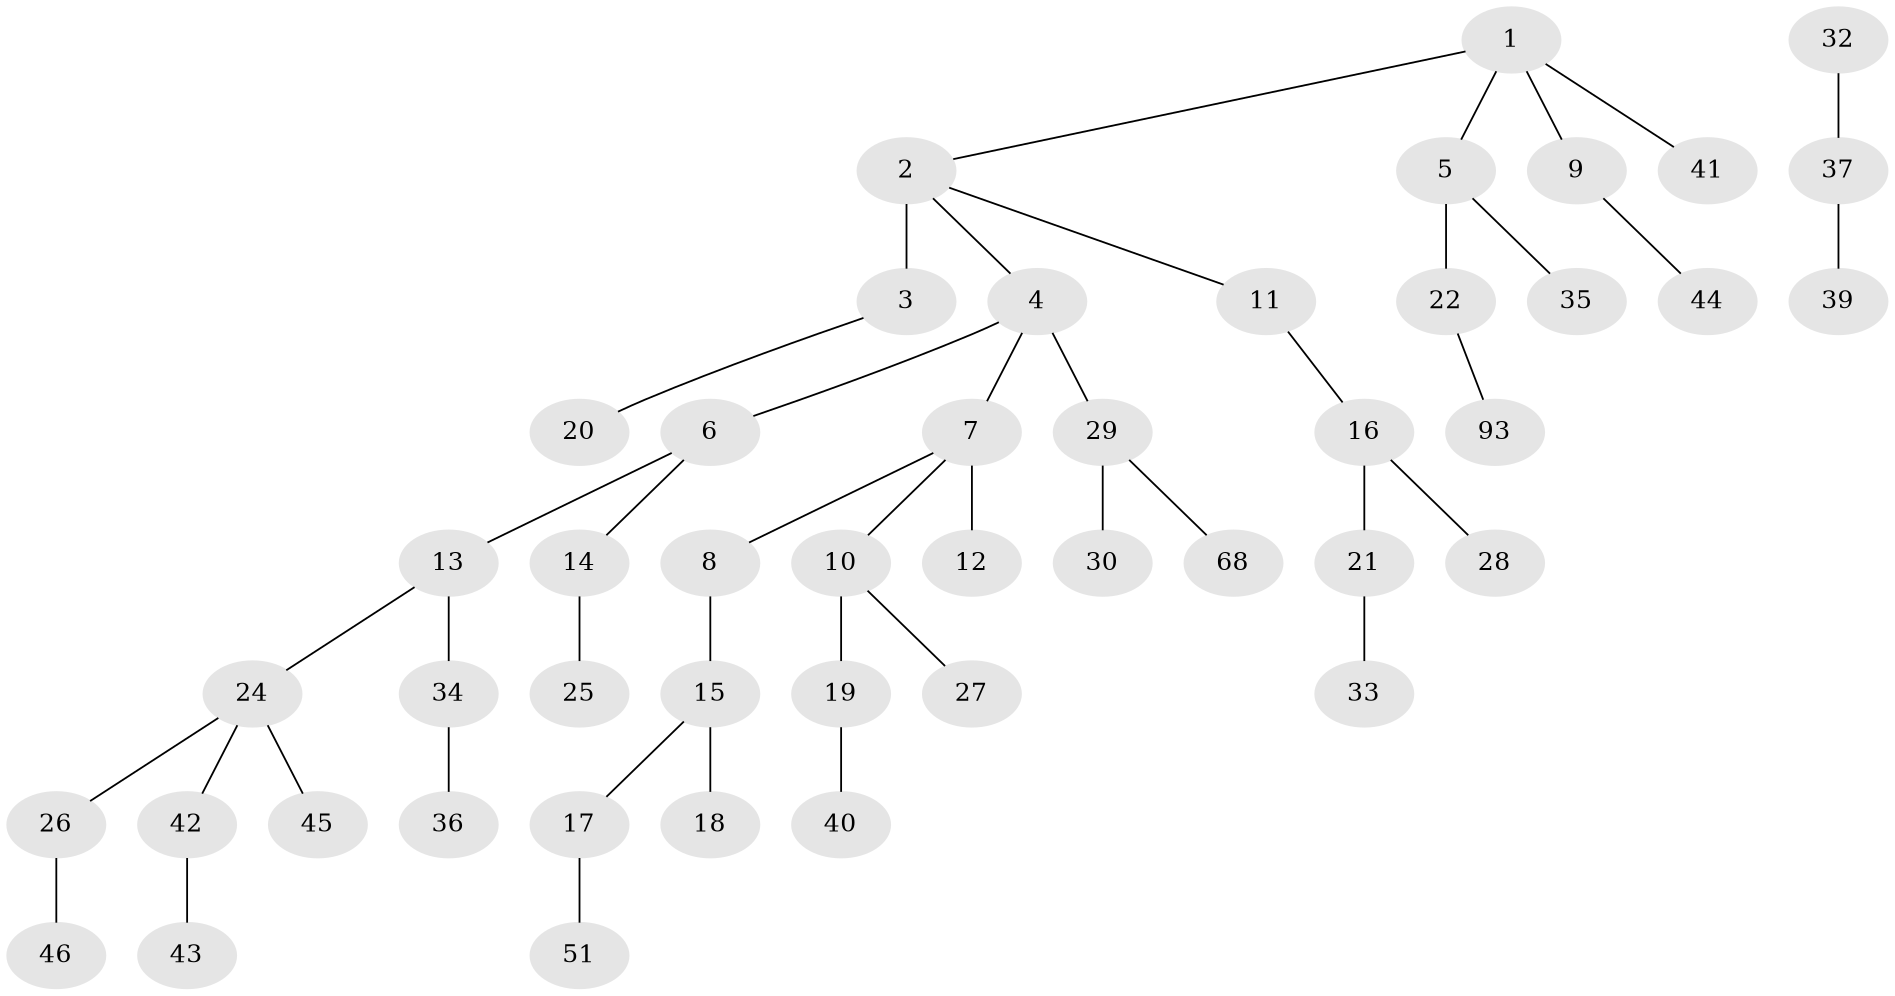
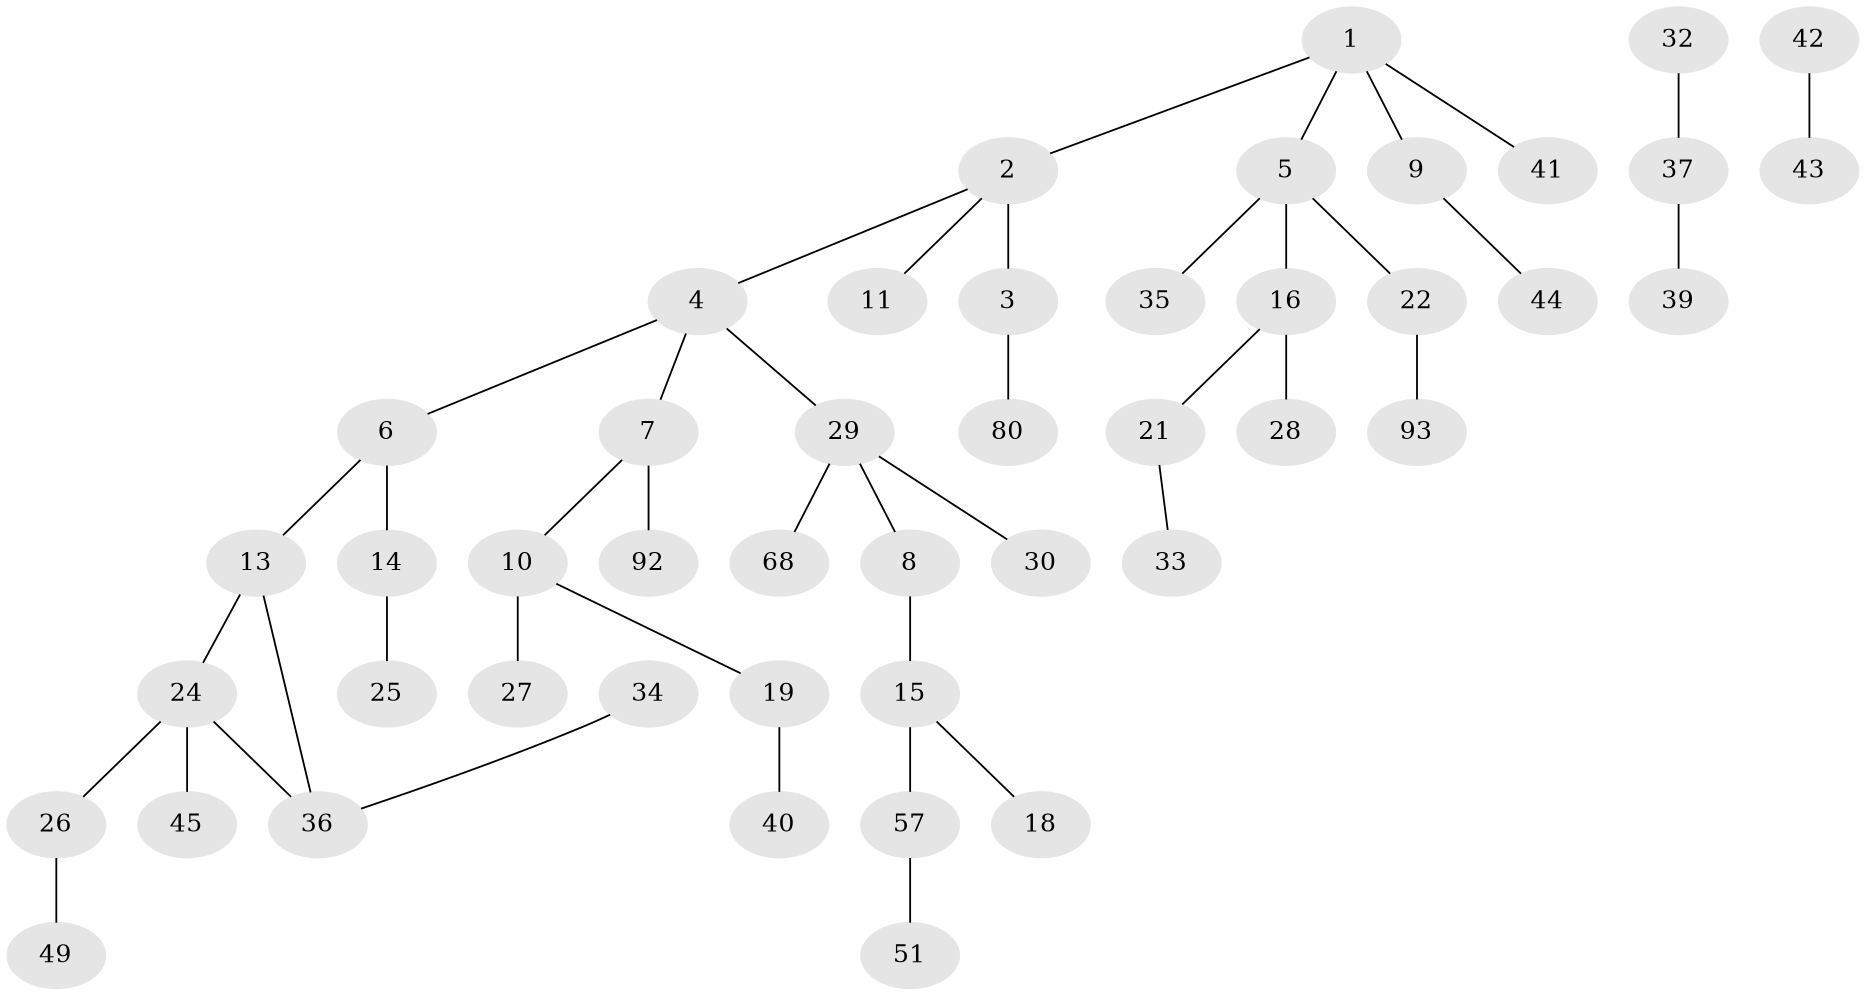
edge "11" -- "16": now "5" -- "16"
node "20": label "20" -> "80"
edge "7" -- "8": now "29" -- "8"
node "12": label "12" -> "92"
edge "13" -- "34": now "13" -- "36"
edge "24" -- "42": now "24" -- "36"
node "17": label "17" -> "57"
node "46": label "46" -> "49"
